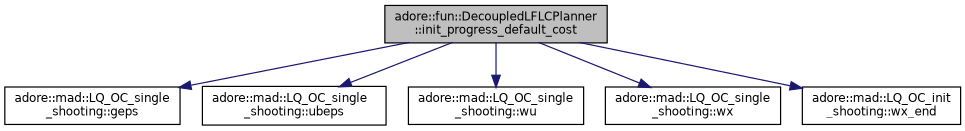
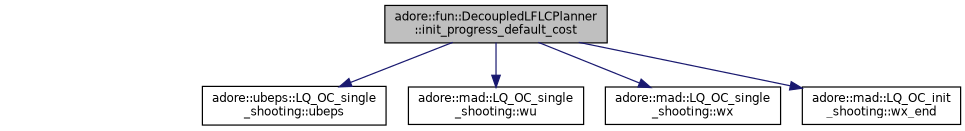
node "adore::mad::LQ_OC_single _shooting::geps": removed
node "adore::mad::LQ_OC_single _shooting::ubeps": label "adore::mad::LQ_OC_single _shooting::ubeps" -> "adore::ubeps::LQ_OC_single _shooting::ubeps"
